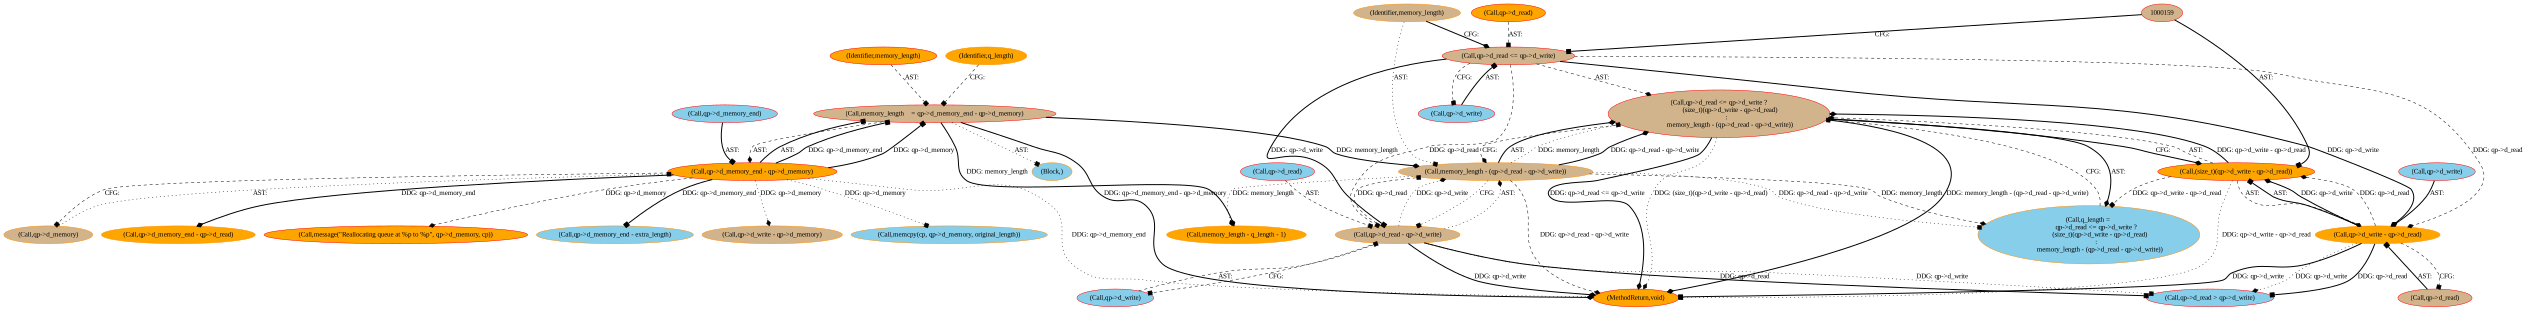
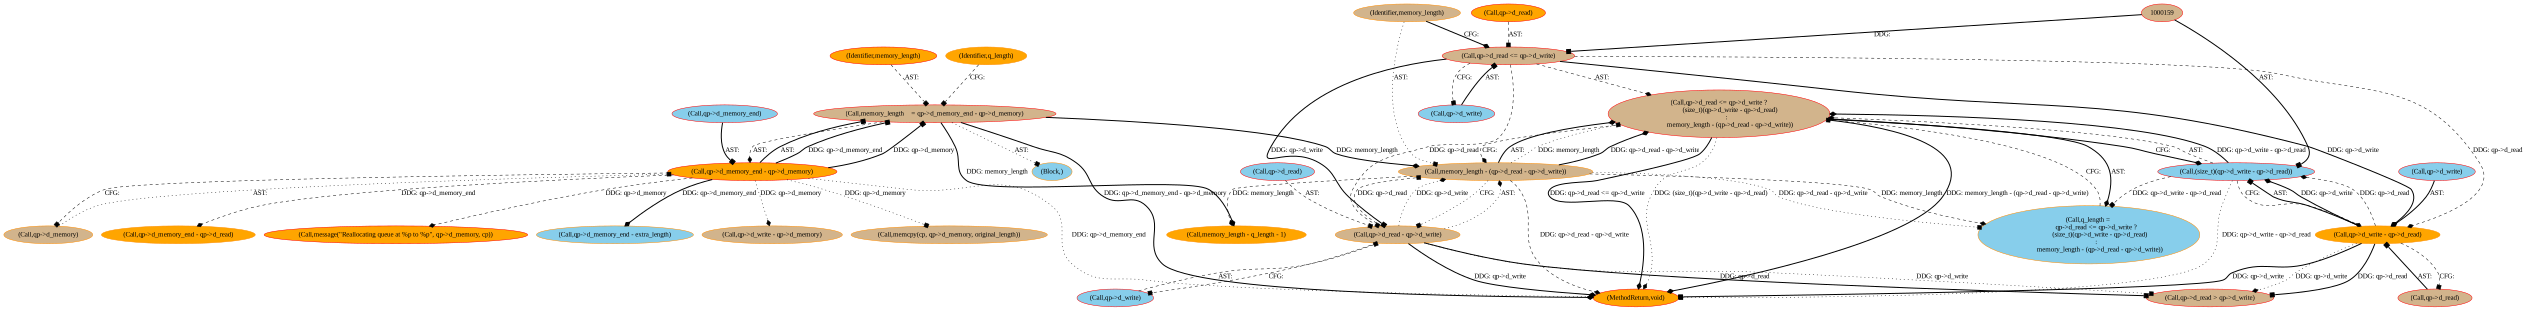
edge "1000159" -> "(Call,qp->d_read <= qp->d_write)": label "CFG: " -> "DDG: "
node "(Call,(size_t)(qp->d_write - qp->d_read))": fillcolor orange -> skyblue
edge "(Call,memory_length - (qp->d_read - qp->d_write))" -> "(Call,memory_length - q_length - 1)": style dotted -> dashed
edge "(Call,qp->d_memory_end - qp->d_memory)" -> "(Call,qp->d_memory_end - qp->d_read)": style bold -> dashed
edge "(Call,(size_t)(qp->d_write - qp->d_read))" -> "(Call,qp->d_write - qp->d_read)": label "AST: " -> "CFG: "
edge "(Call,qp->d_memory_end - qp->d_memory)" -> "(Call,qp->d_memory_end - extra_length)": arrowhead box -> diamond
node "(Call,memcpy(cp, qp->d_memory, original_length))": fillcolor skyblue -> tan
node "(Call,qp->d_read > qp->d_write)": fillcolor skyblue -> tan
